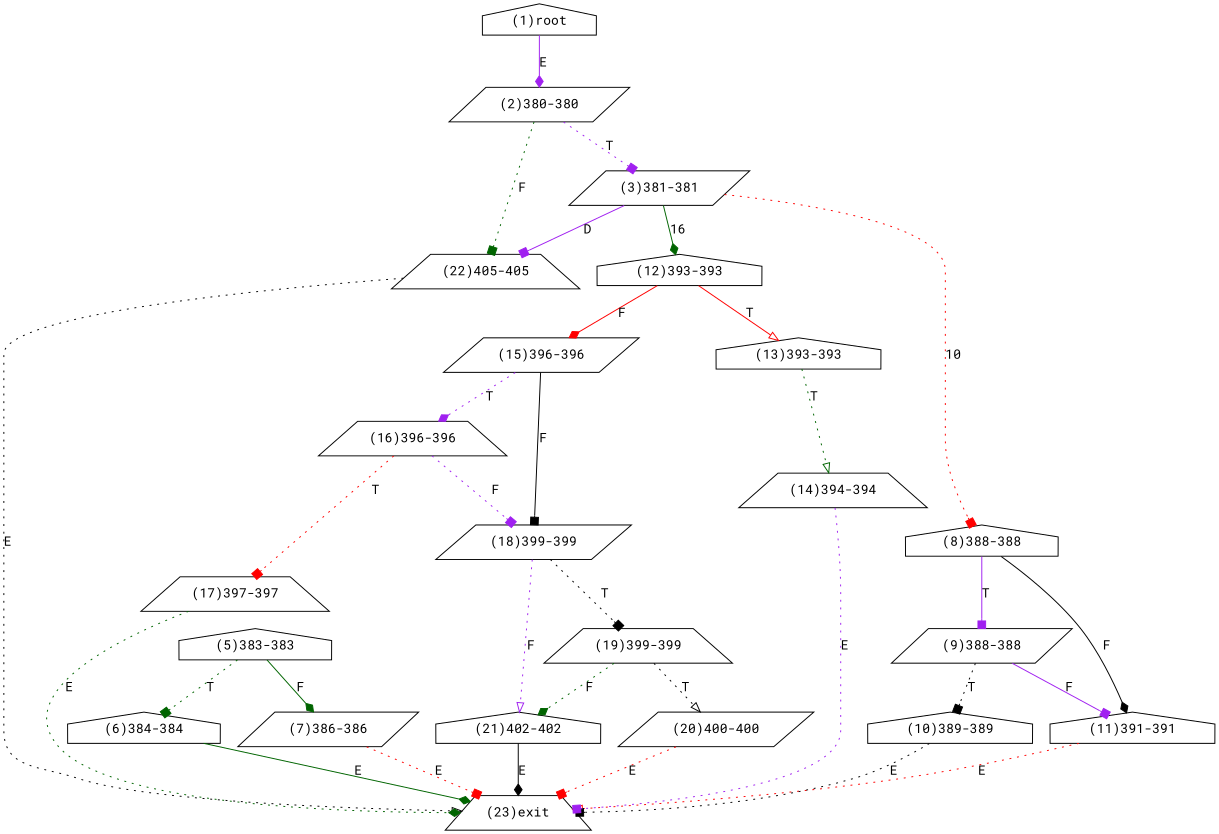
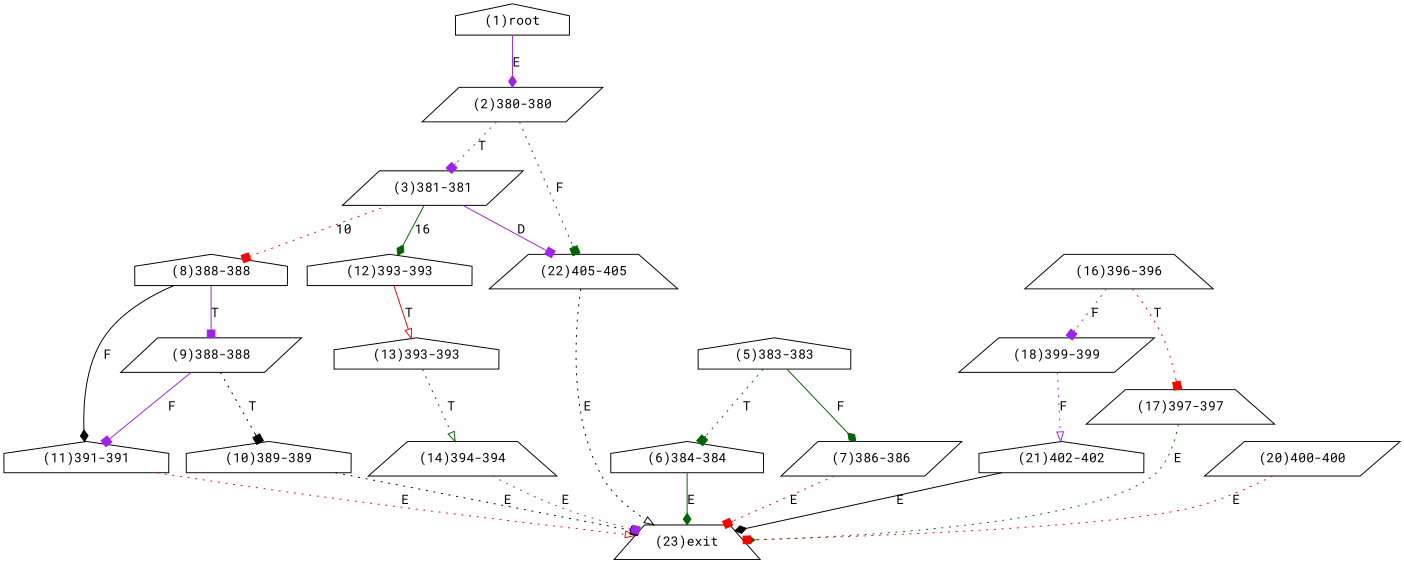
node "(15)396-396": removed
node "(19)399-399": removed
